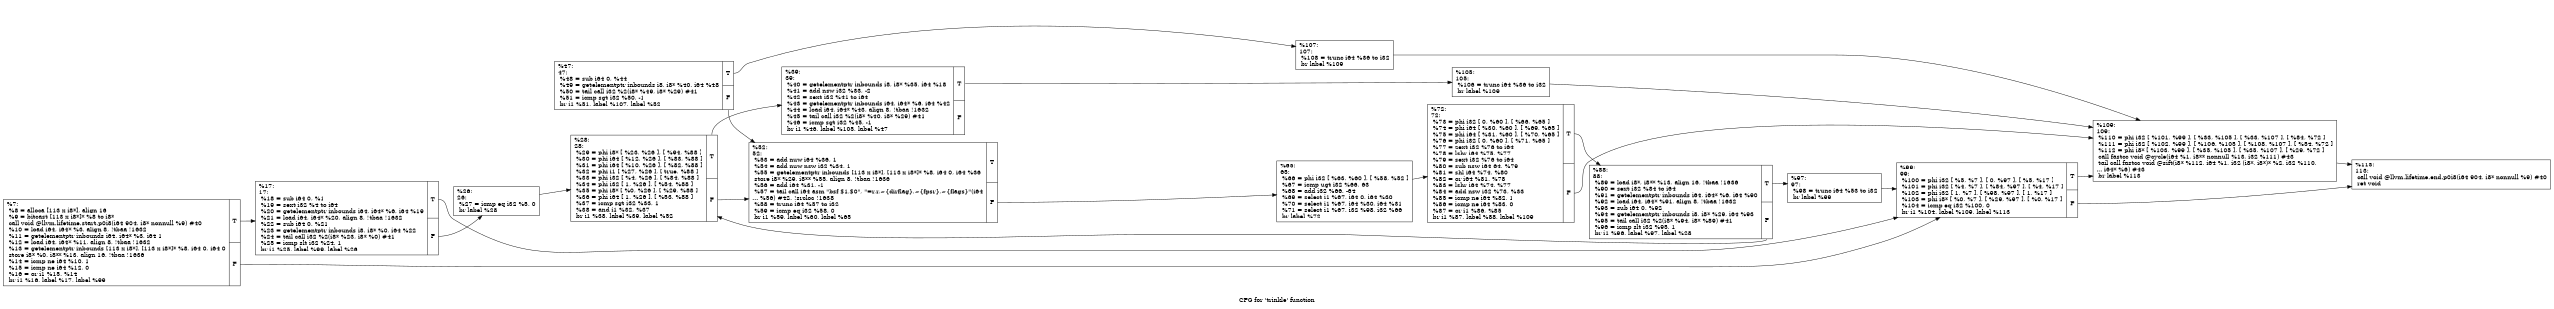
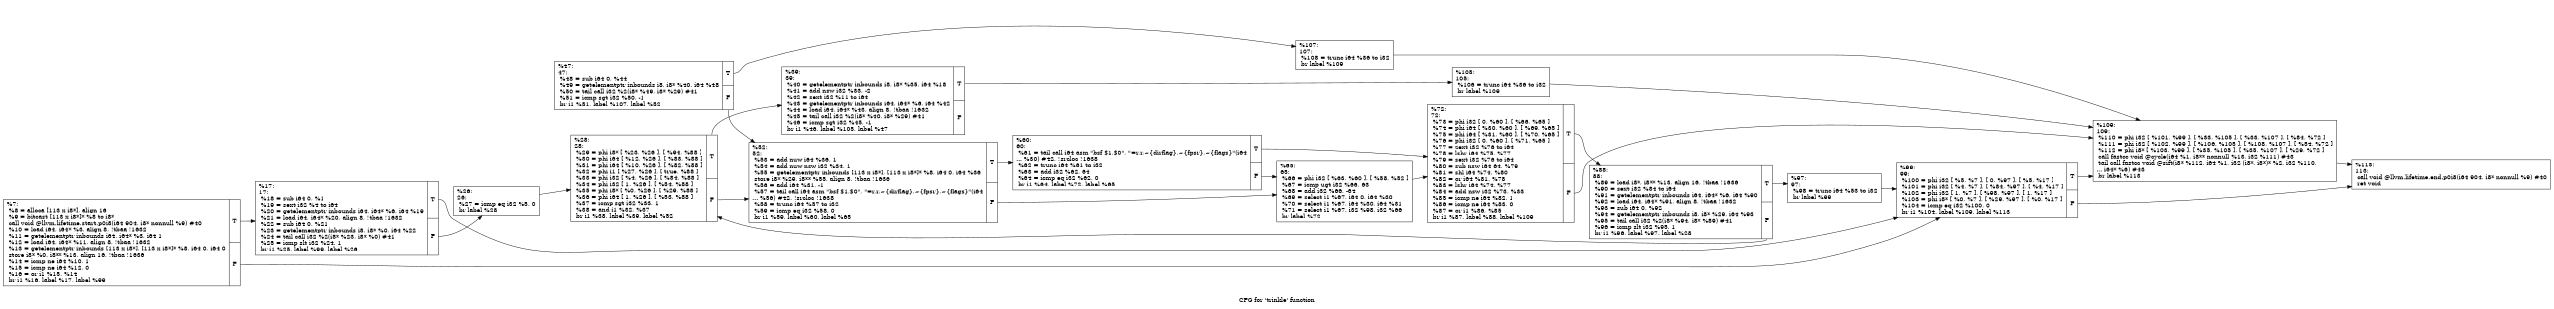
node "%39:": text "%42 = sext i32 %41 to i64" -> "%42 = sext i32 %11 to i64"
node "%60:": added
